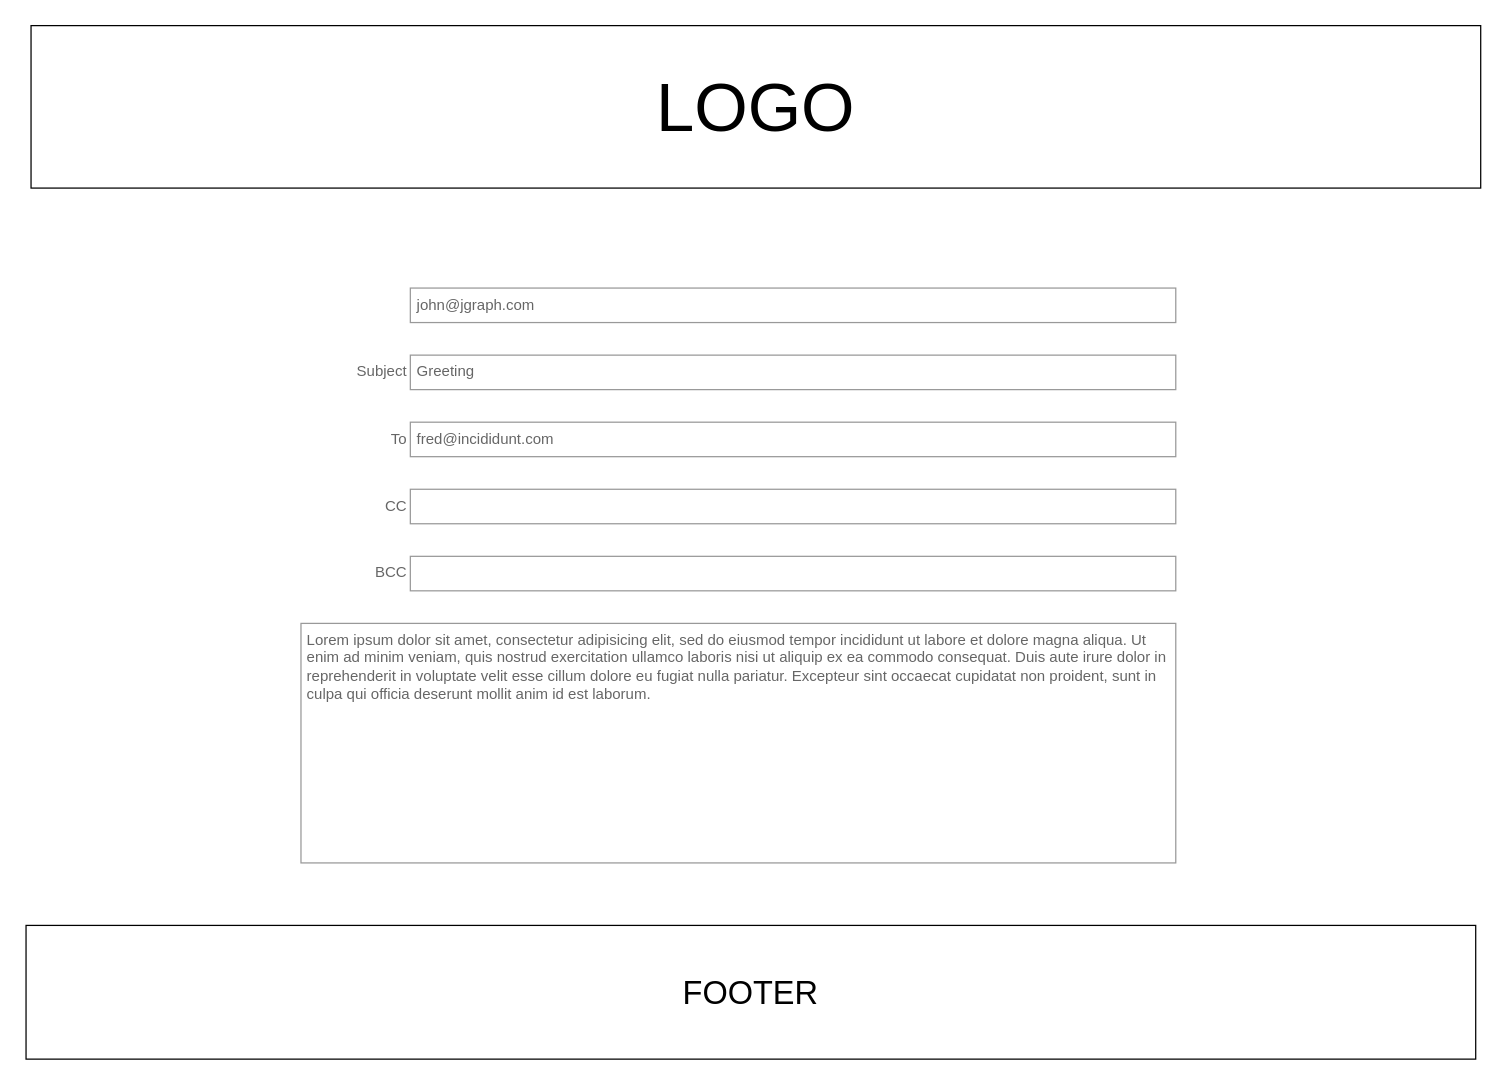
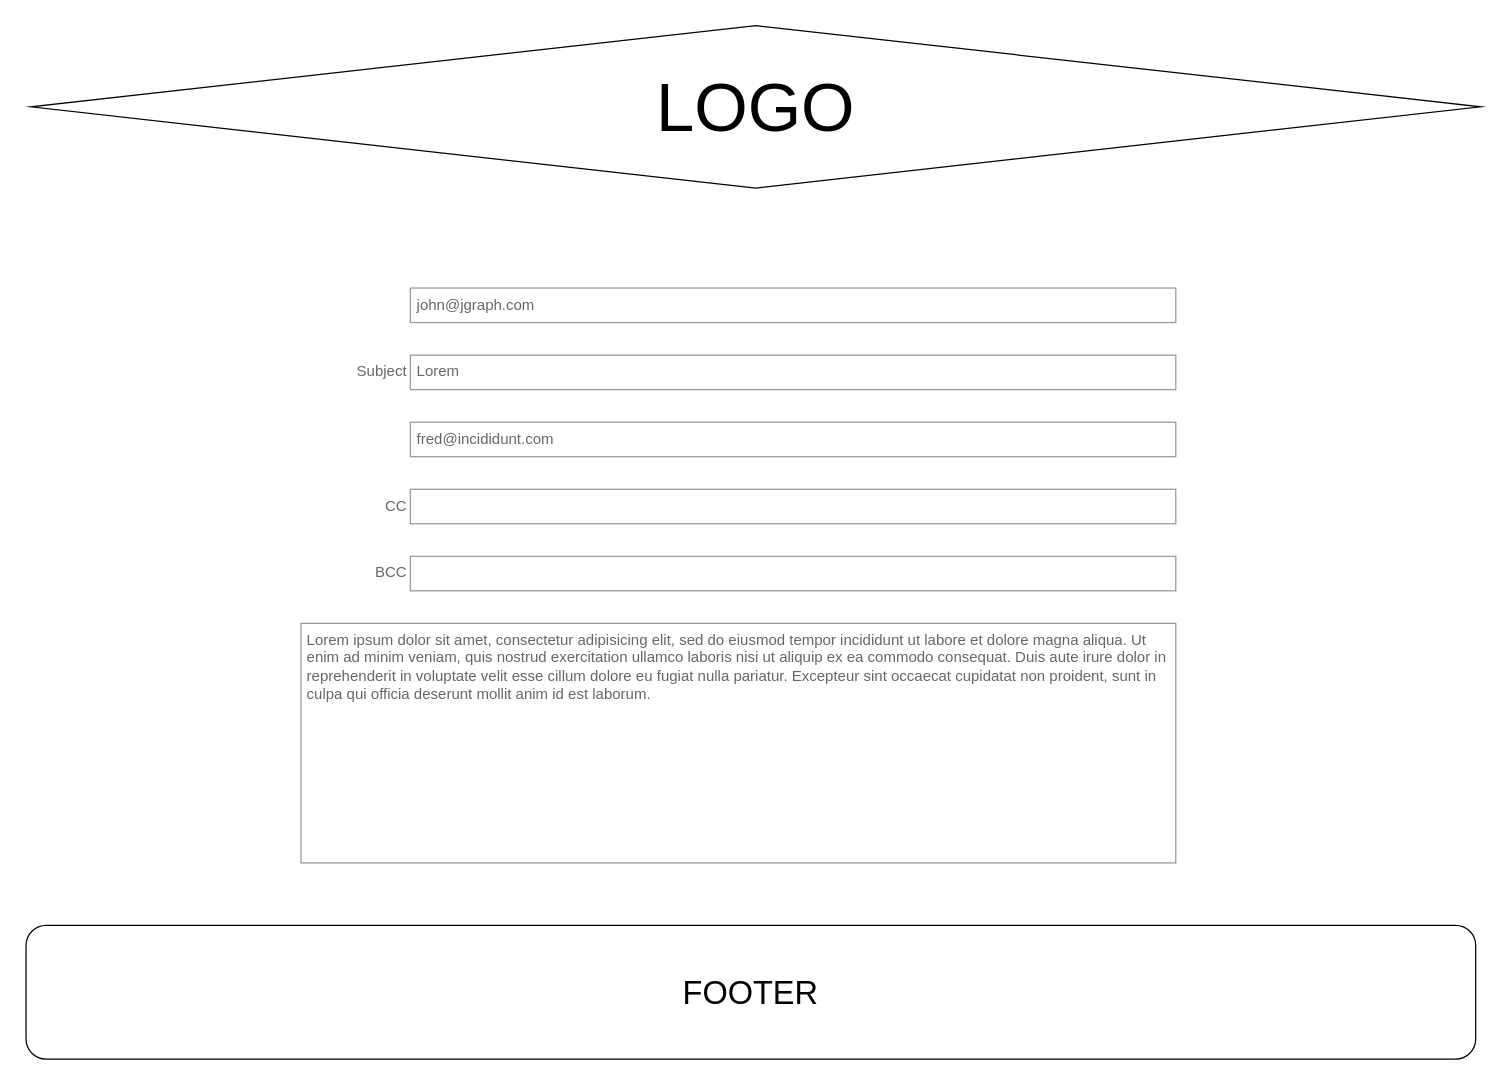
node "LOGO": shape rectangle -> diamond
node "Greeting": label "Greeting" -> "Lorem"
node "To": removed
node "FOOTER": shape rectangle -> rounded rectangle
